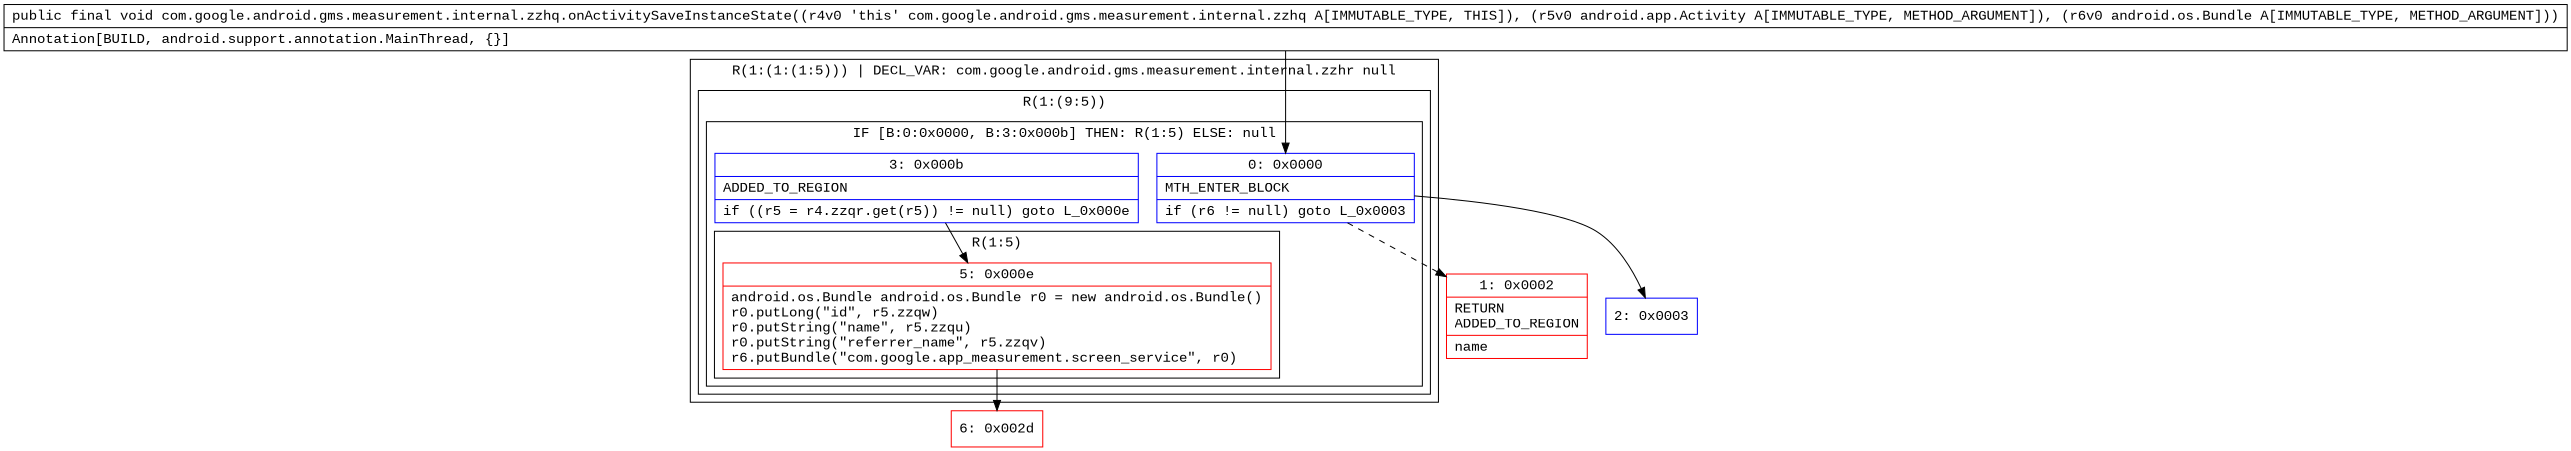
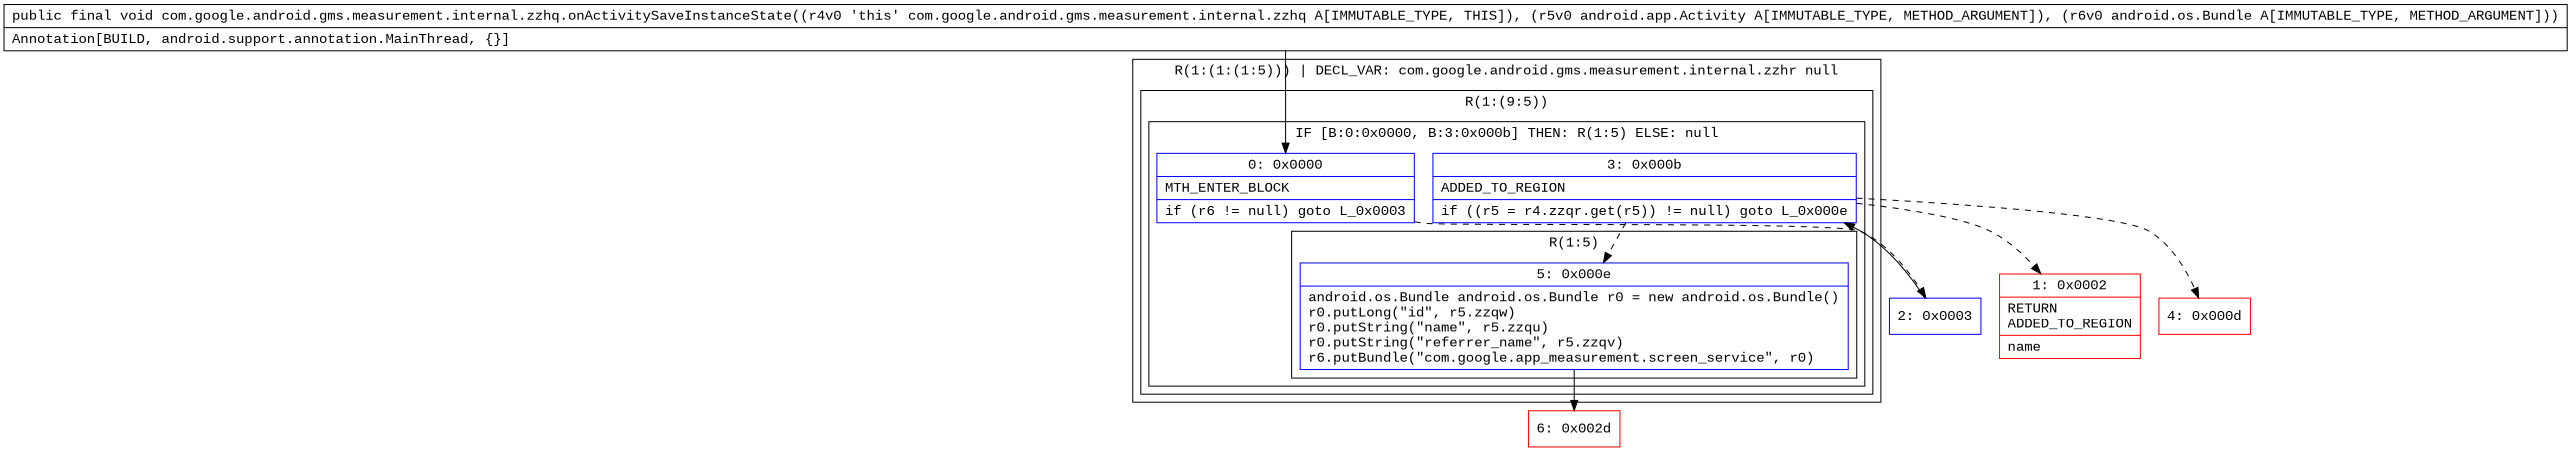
edge "0: 0x0000" -> "2: 0x0003": style solid -> dashed
edge "3: 0x000b" -> "5: 0x000e": style solid -> dashed
edge "0: 0x0000" -> "1: 0x0002": now "3: 0x000b" -> "1: 0x0002"
edge "2: 0x0003" -> "3: 0x000b": added
node "5: 0x000e": color red -> blue
node "4: 0x000d": added
